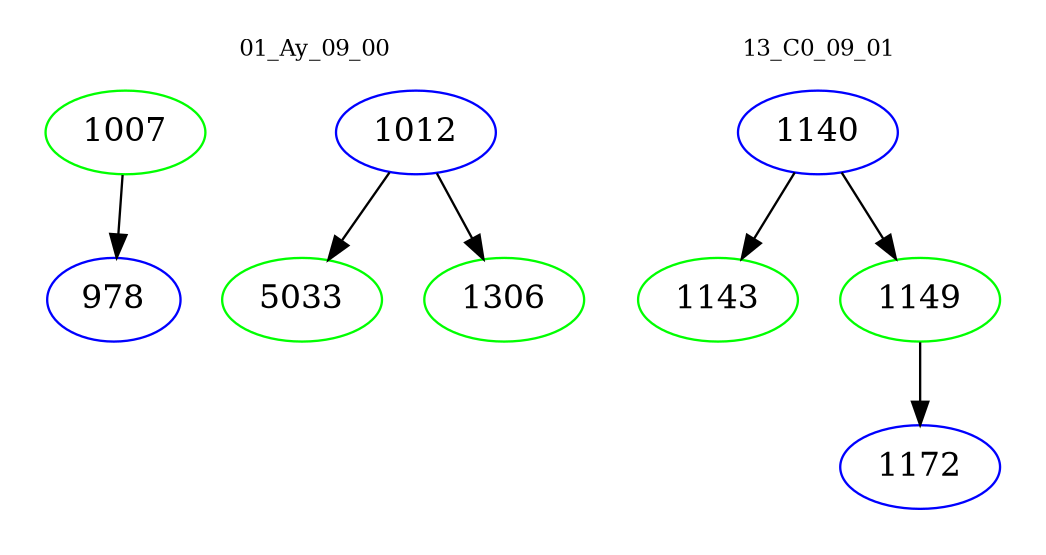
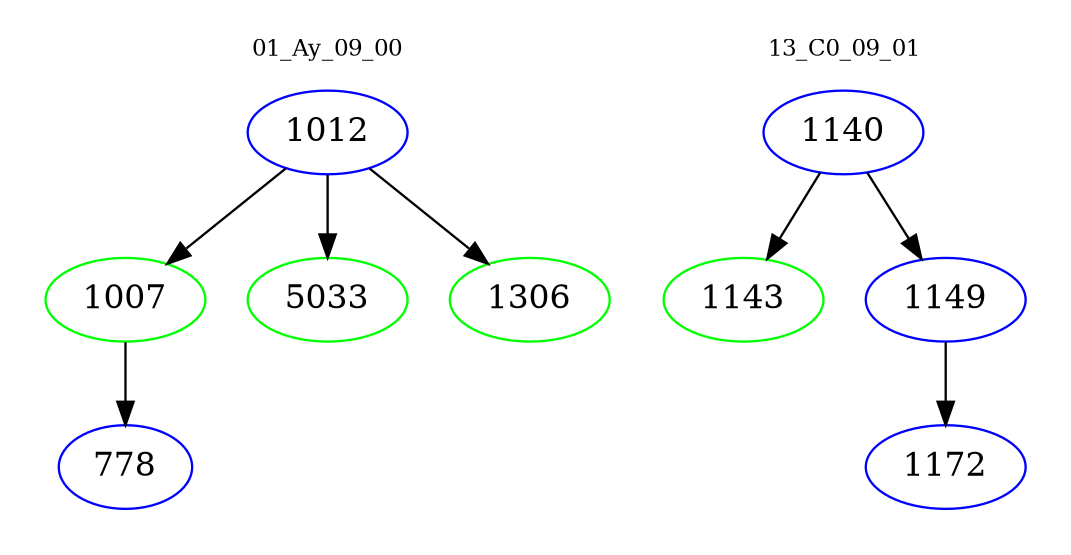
edge "1012" -> "1007": added
node "978": label "978" -> "778"
node "1149": color green -> blue
